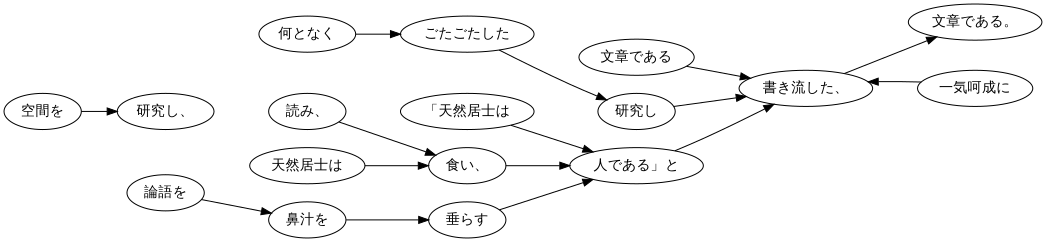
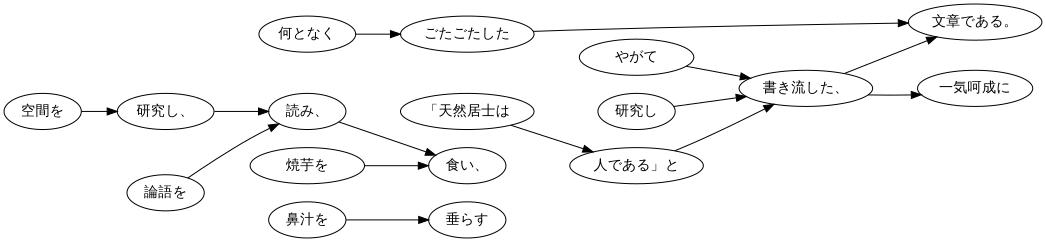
node "文章である": label "文章である" -> "やがて"
edge "ごたごたした" -> "研究し": now "ごたごたした" -> "文章である。"
edge "一気呵成に" -> "書き流した、": reversed
edge "研究し、" -> "読み、": added
node "天然居士は": label "天然居士は" -> "焼芋を"
edge "食い、" -> "人である」と": removed
edge "垂らす" -> "人である」と": removed
edge "論語を" -> "鼻汁を": now "論語を" -> "読み、"
